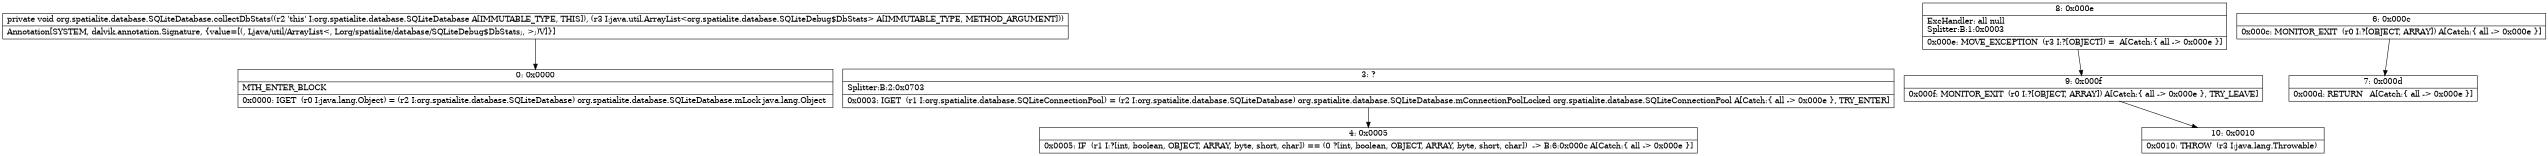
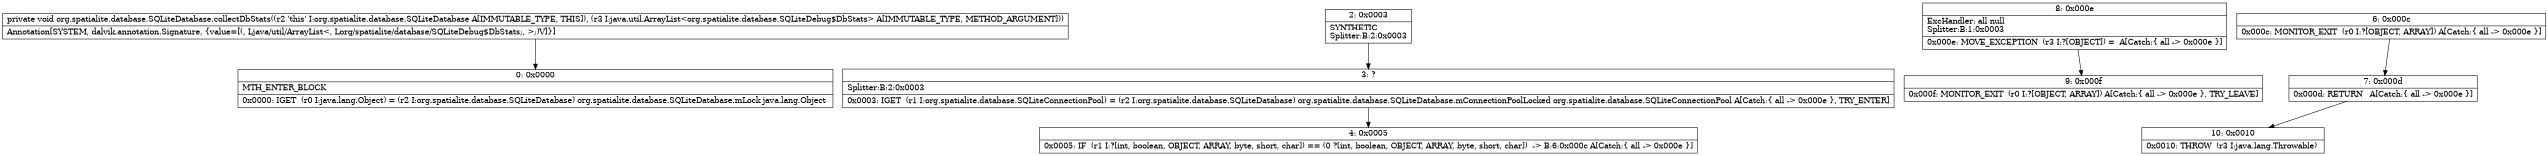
node "2: 0x0003": added
node "3: ?": text "Splitter:B:2:0x0703" -> "Splitter:B:2:0x0003"
edge "9: 0x000f" -> "10: 0x0010": now "7: 0x000d" -> "10: 0x0010"
